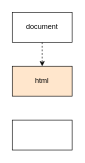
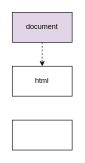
node "document": fillcolor #ffffff -> #e1d5e7
node "html": fillcolor #ffe6cc -> #ffffff
